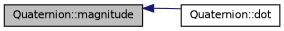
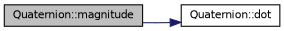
edge "Quaternion::dot" -> "Quaternion::magnitude": reversed
